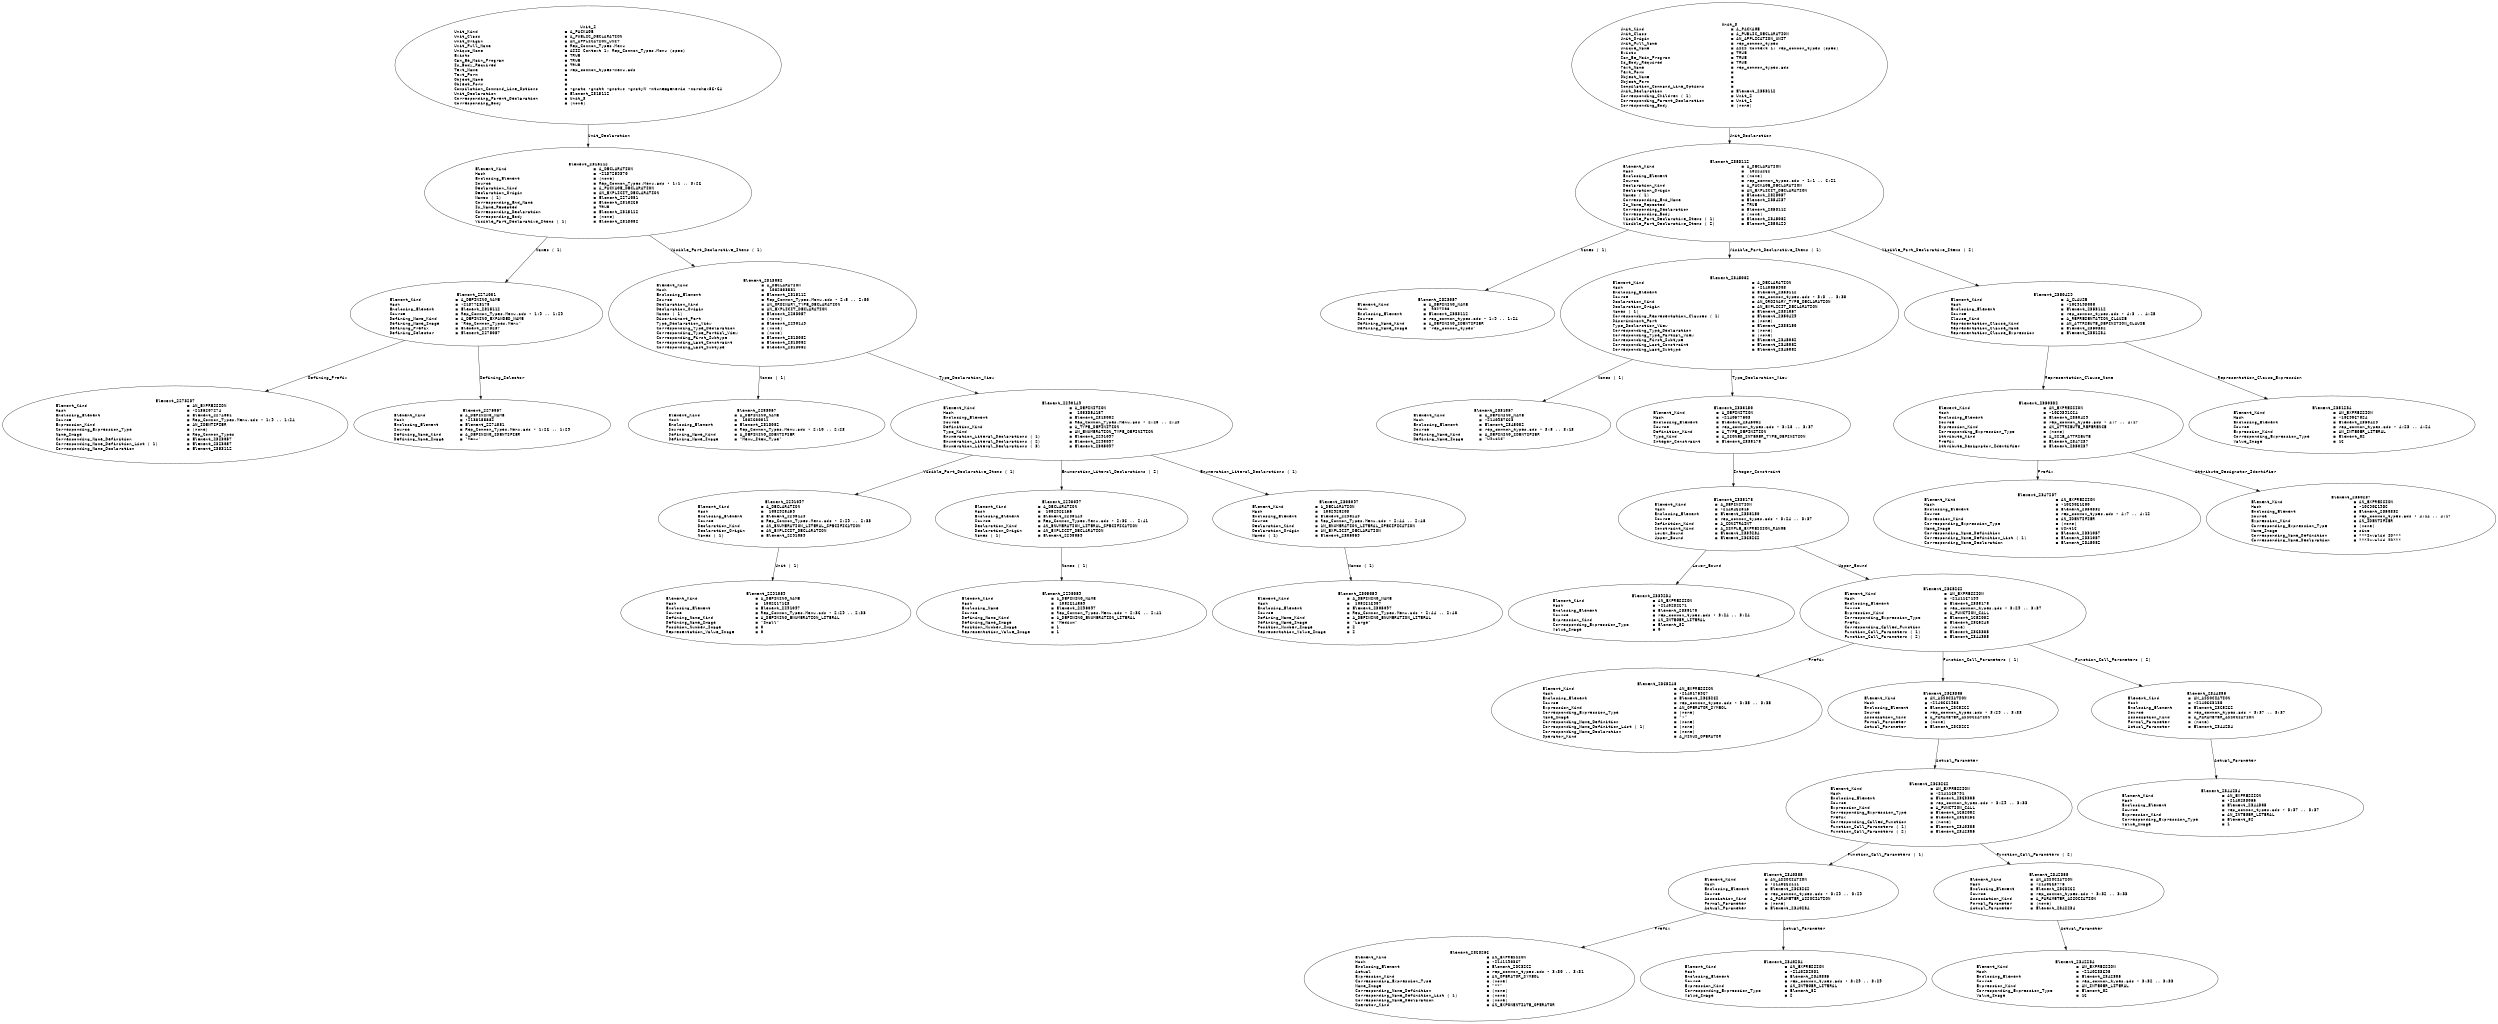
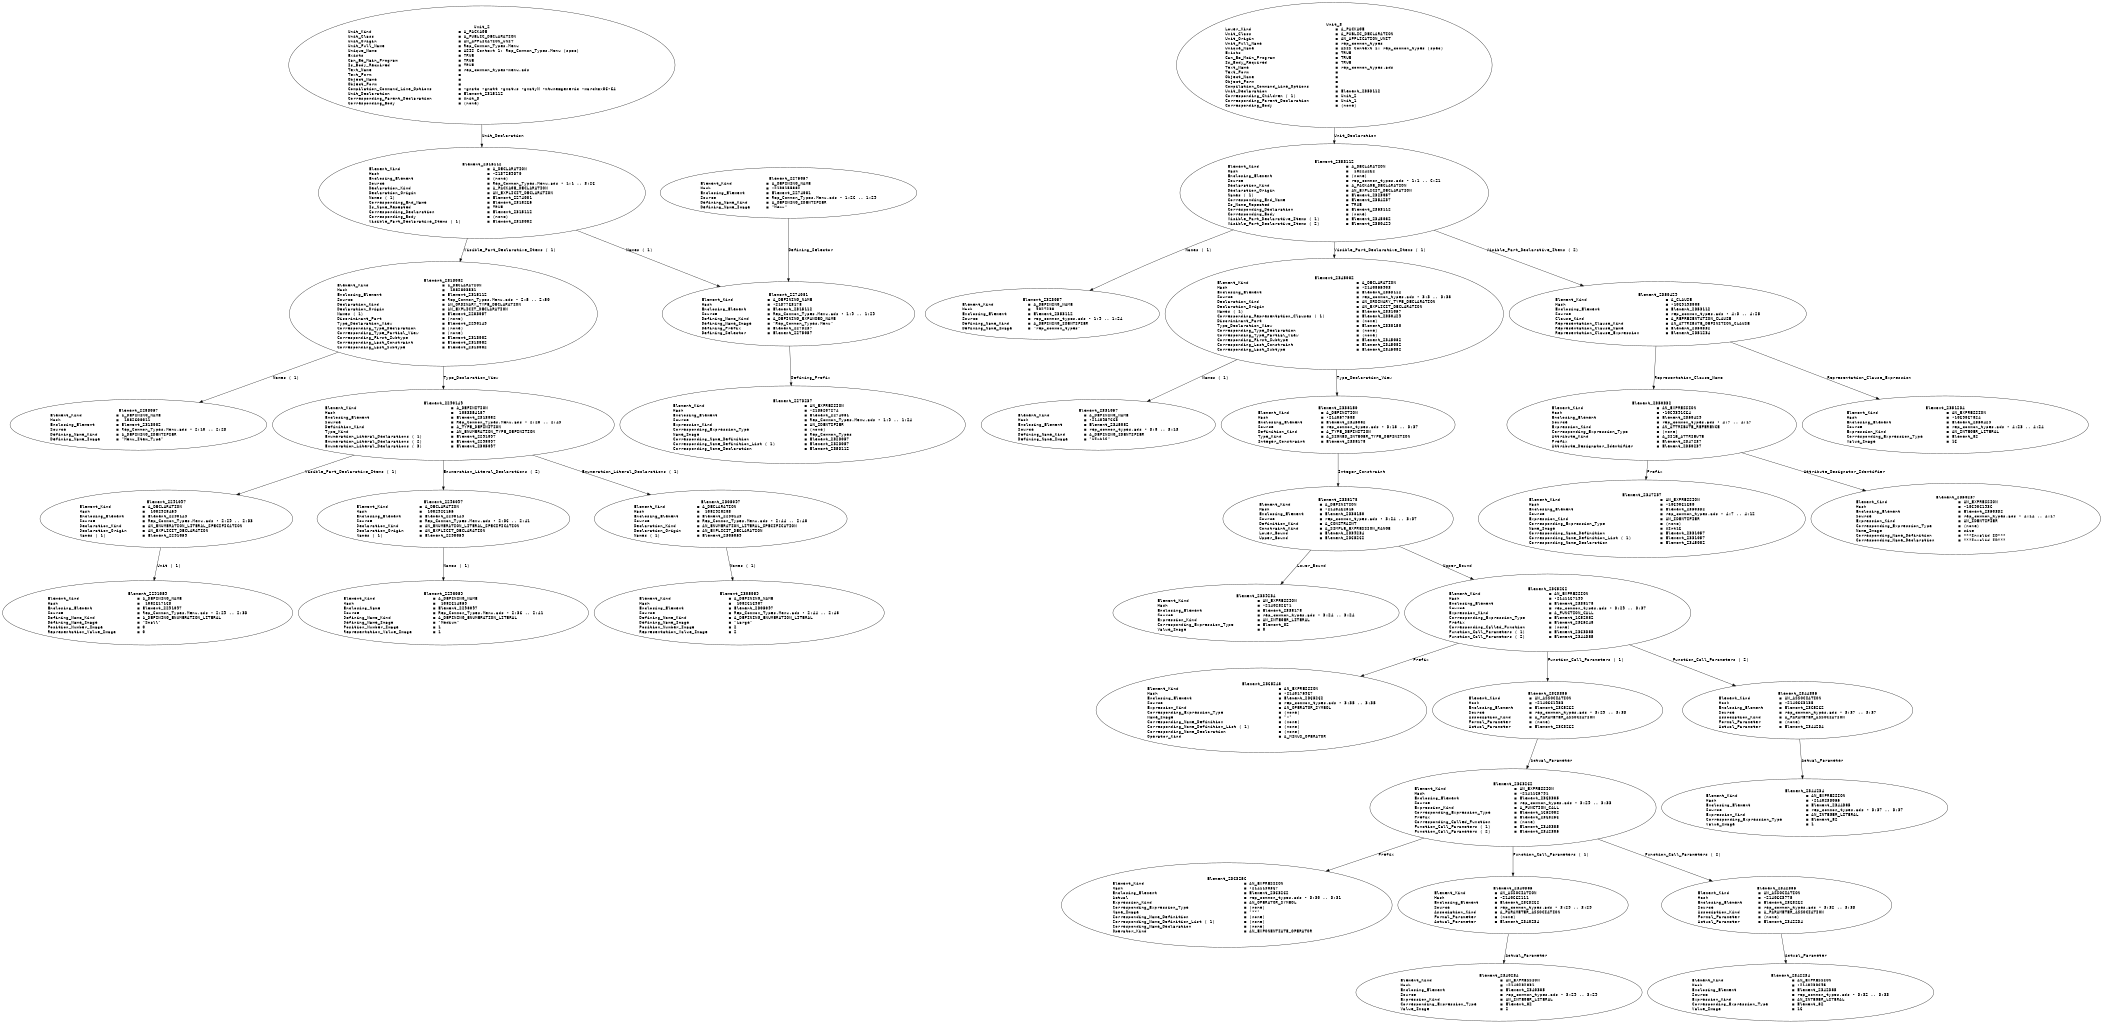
node "Unit_3": text "Unit_Kind" -> "Lower_Kind"
edge "Element_2274081" -> "Element_2275057": reversed
edge "Element_2340385" -> "Element_2363256": now "Element_2363262" -> "Element_2363256"
